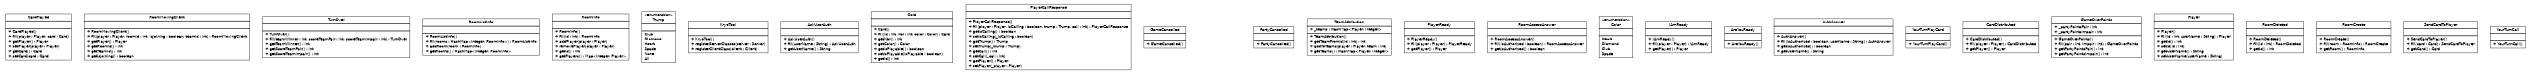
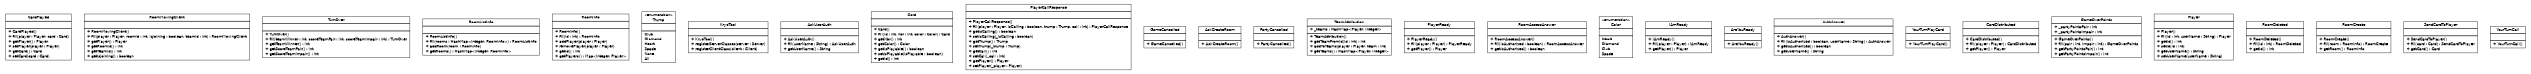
node "AskCreateRoom": added
